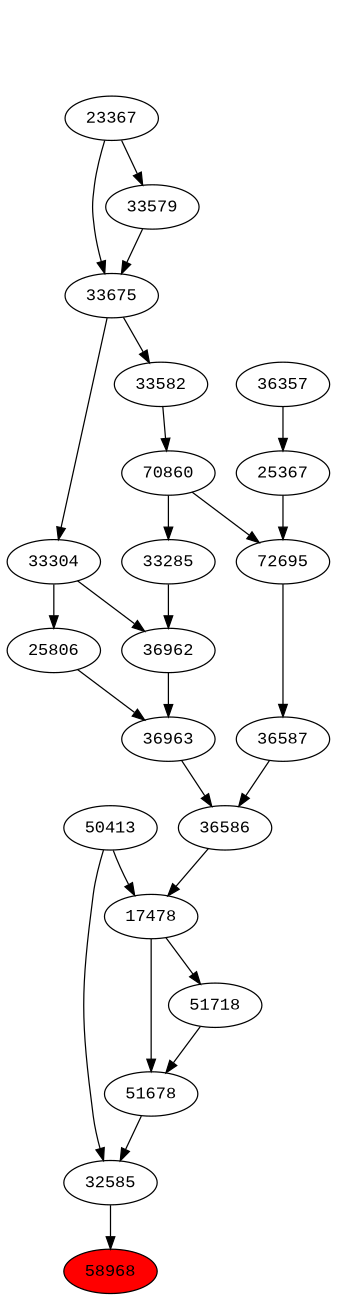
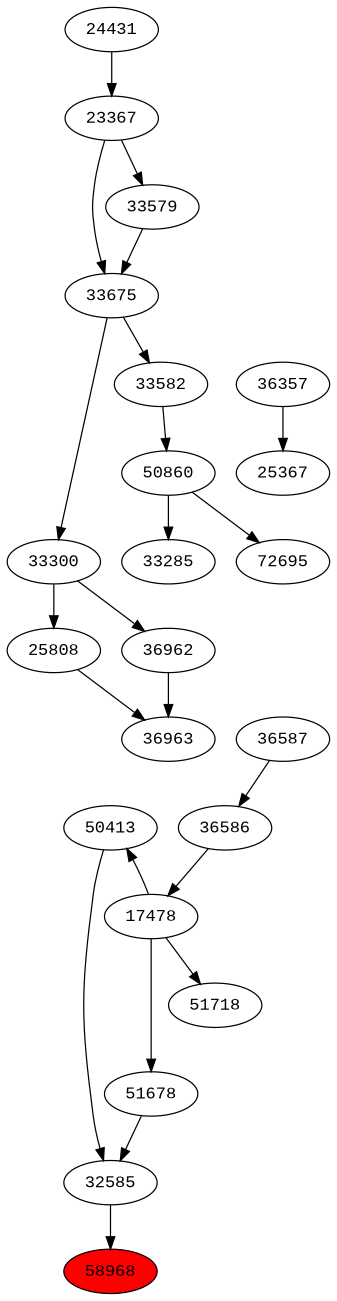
node "24431": added
node "70860": label "70860" -> "50860"
edge "25367" -> "72695": removed
node "33304": label "33304" -> "33300"
edge "33285" -> "36962": removed
edge "72695" -> "36587": removed
node "25806": label "25806" -> "25808"
edge "36963" -> "36586": removed
edge "50413" -> "17478": reversed
edge "51718" -> "51678": removed
